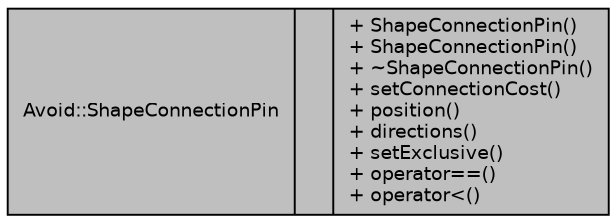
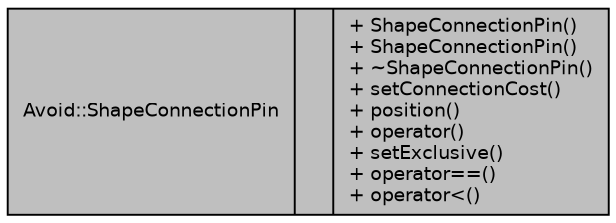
node "Avoid::ShapeConnectionPin": text "+ directions()" -> "+ operator()"
